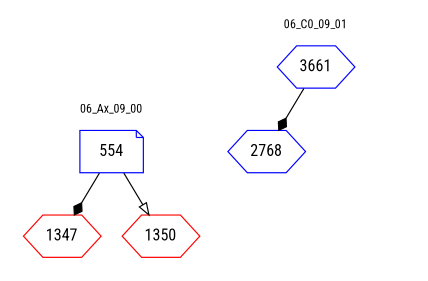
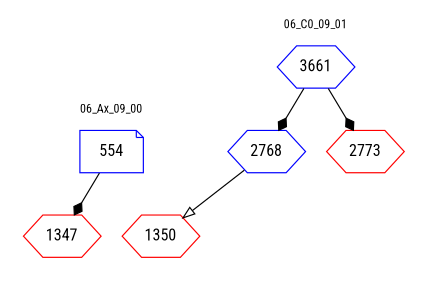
node "2773": added
edge "554" -> "1350": now "2768" -> "1350"
